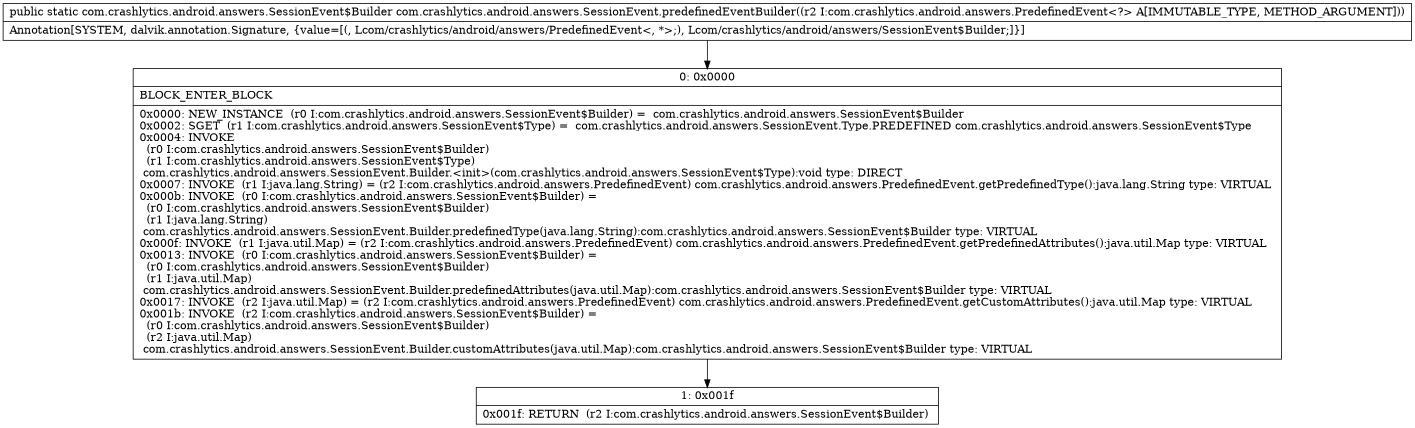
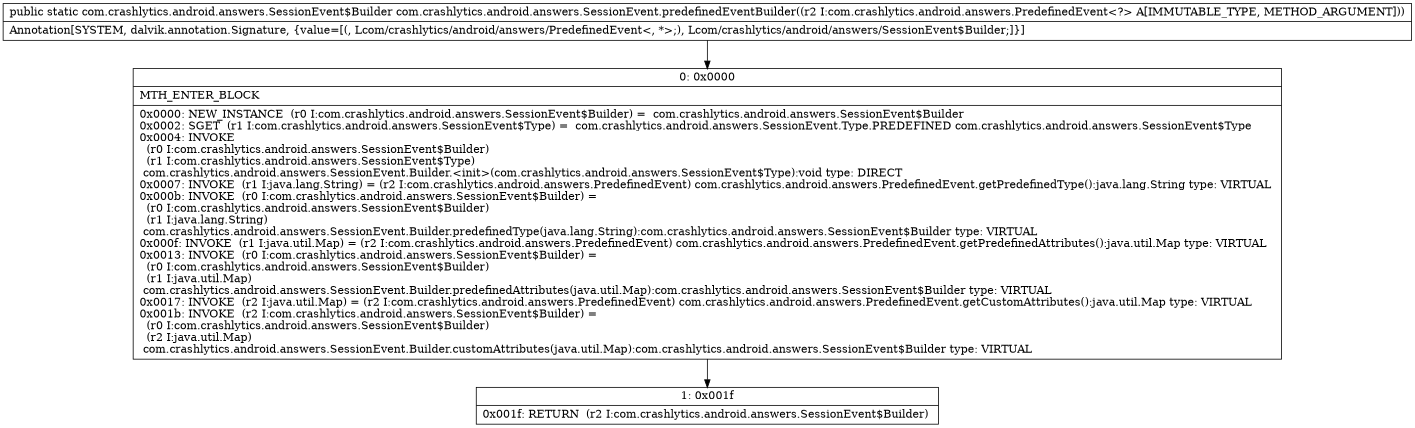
node "0: 0x0000": text "BLOCK_ENTER_BLOCK" -> "MTH_ENTER_BLOCK"
